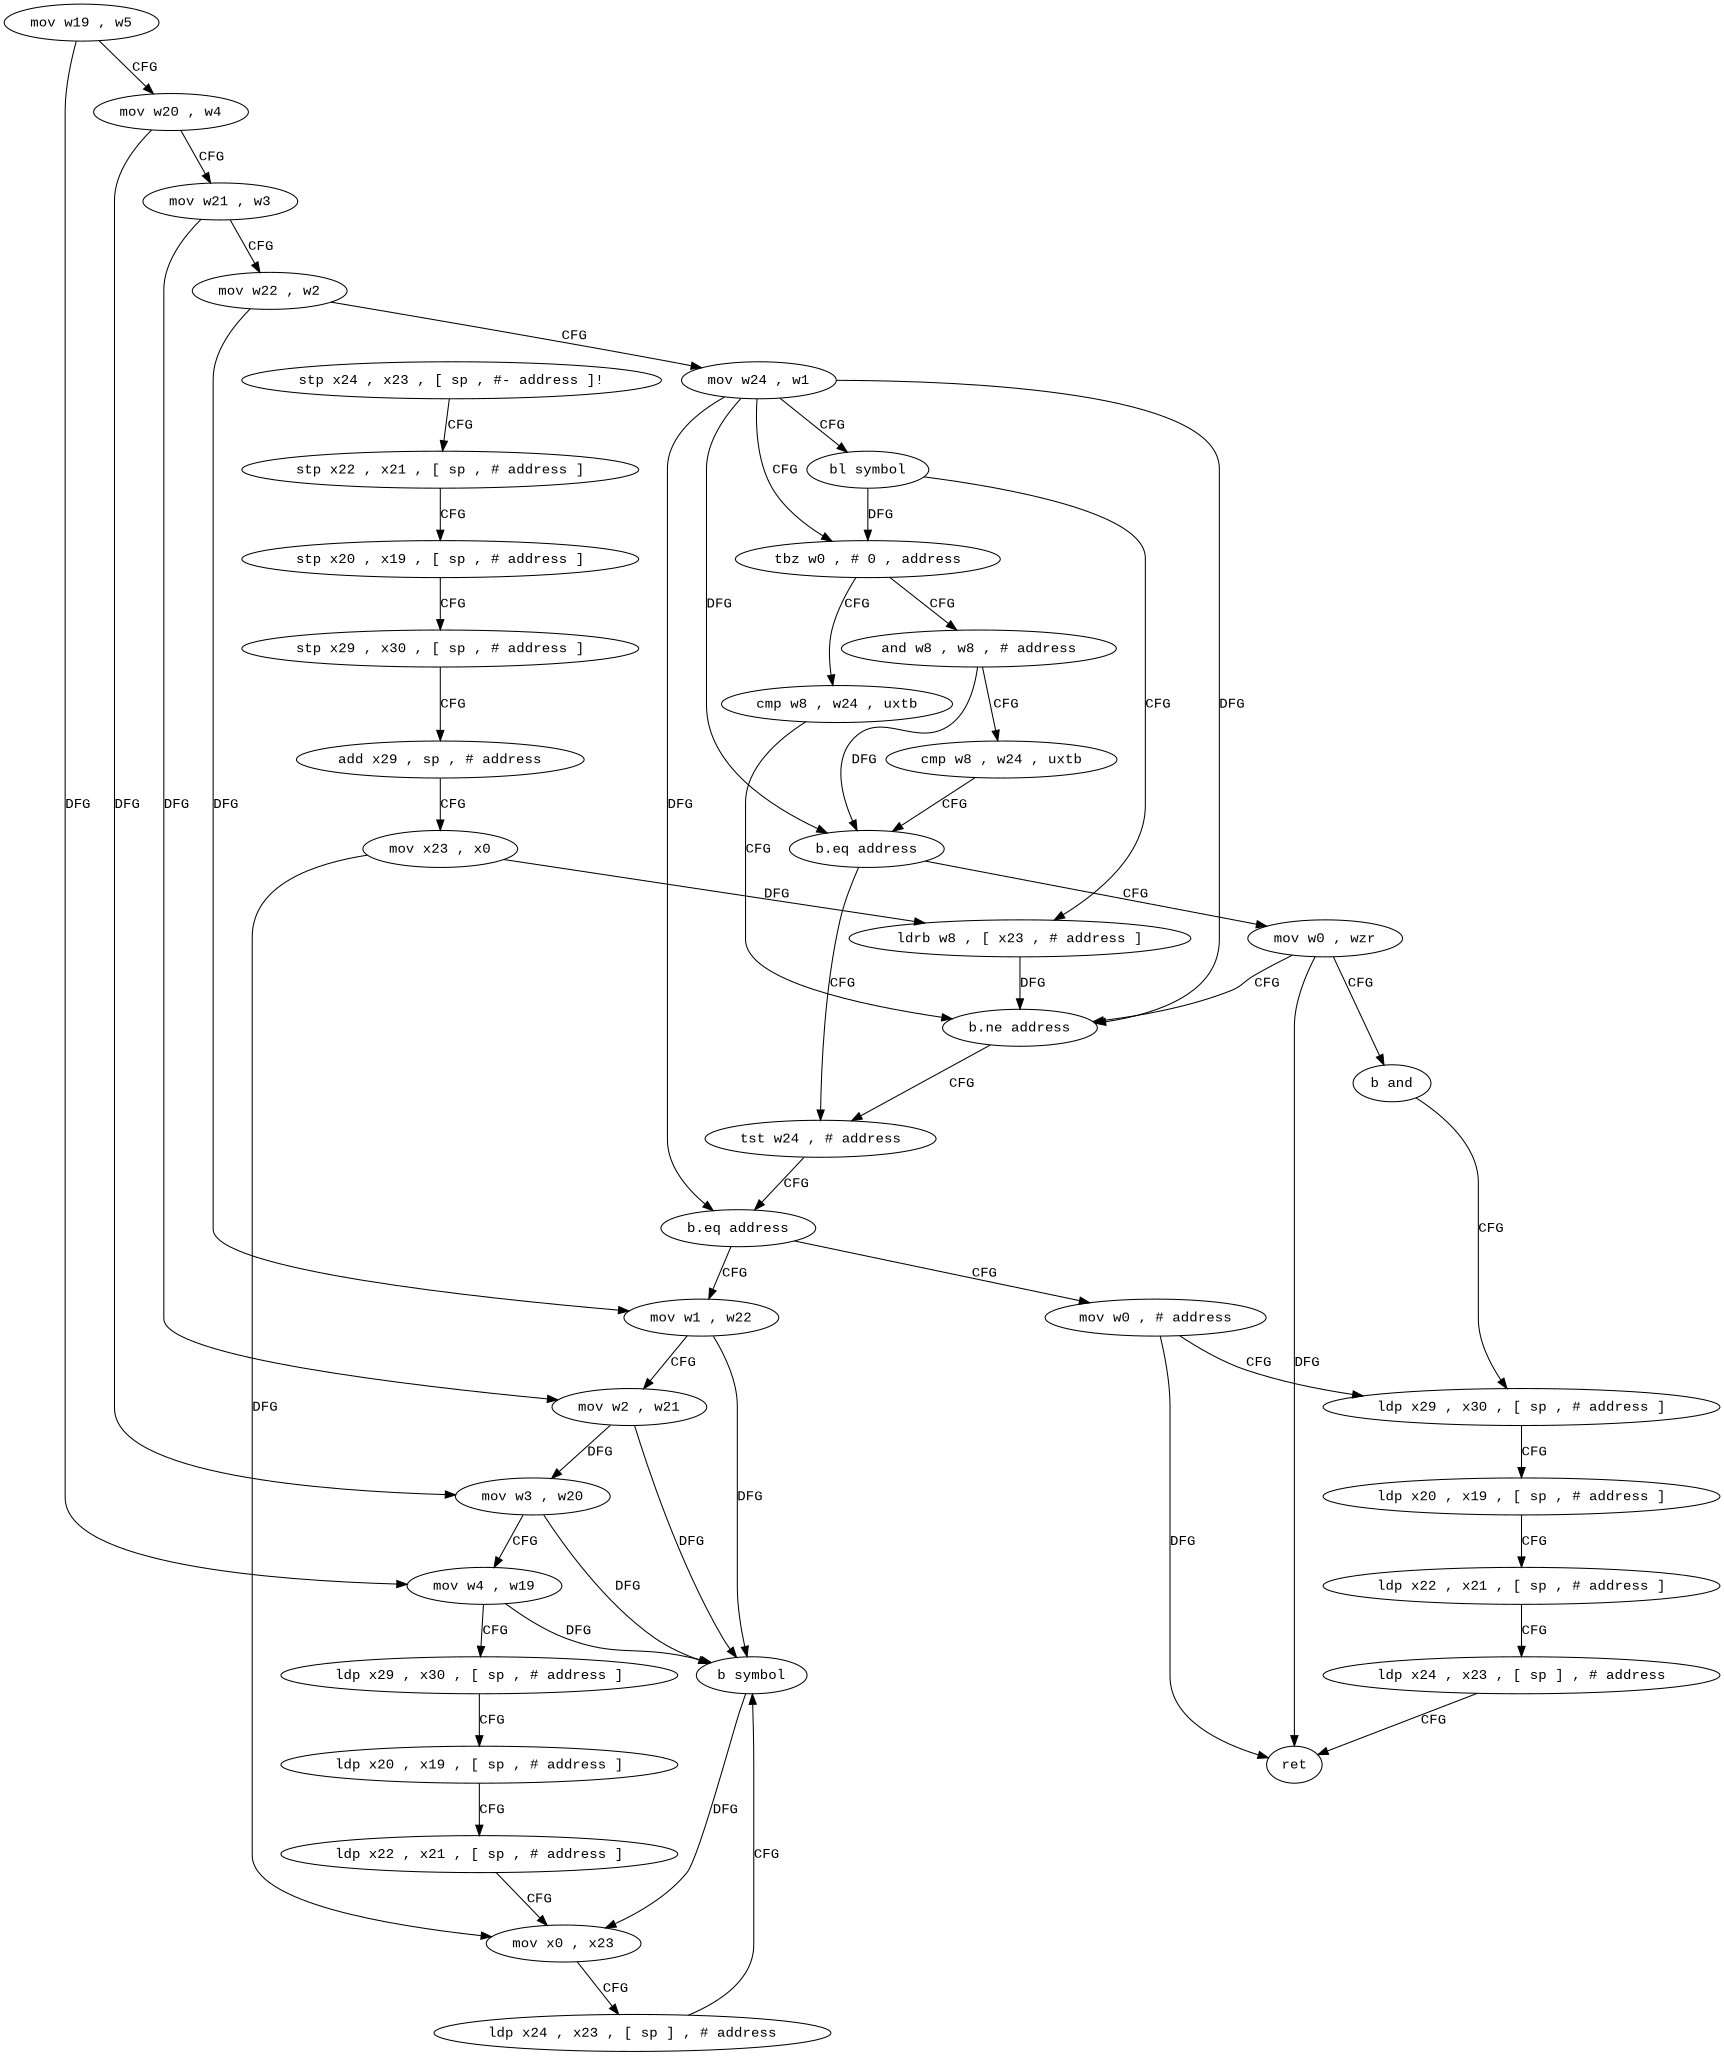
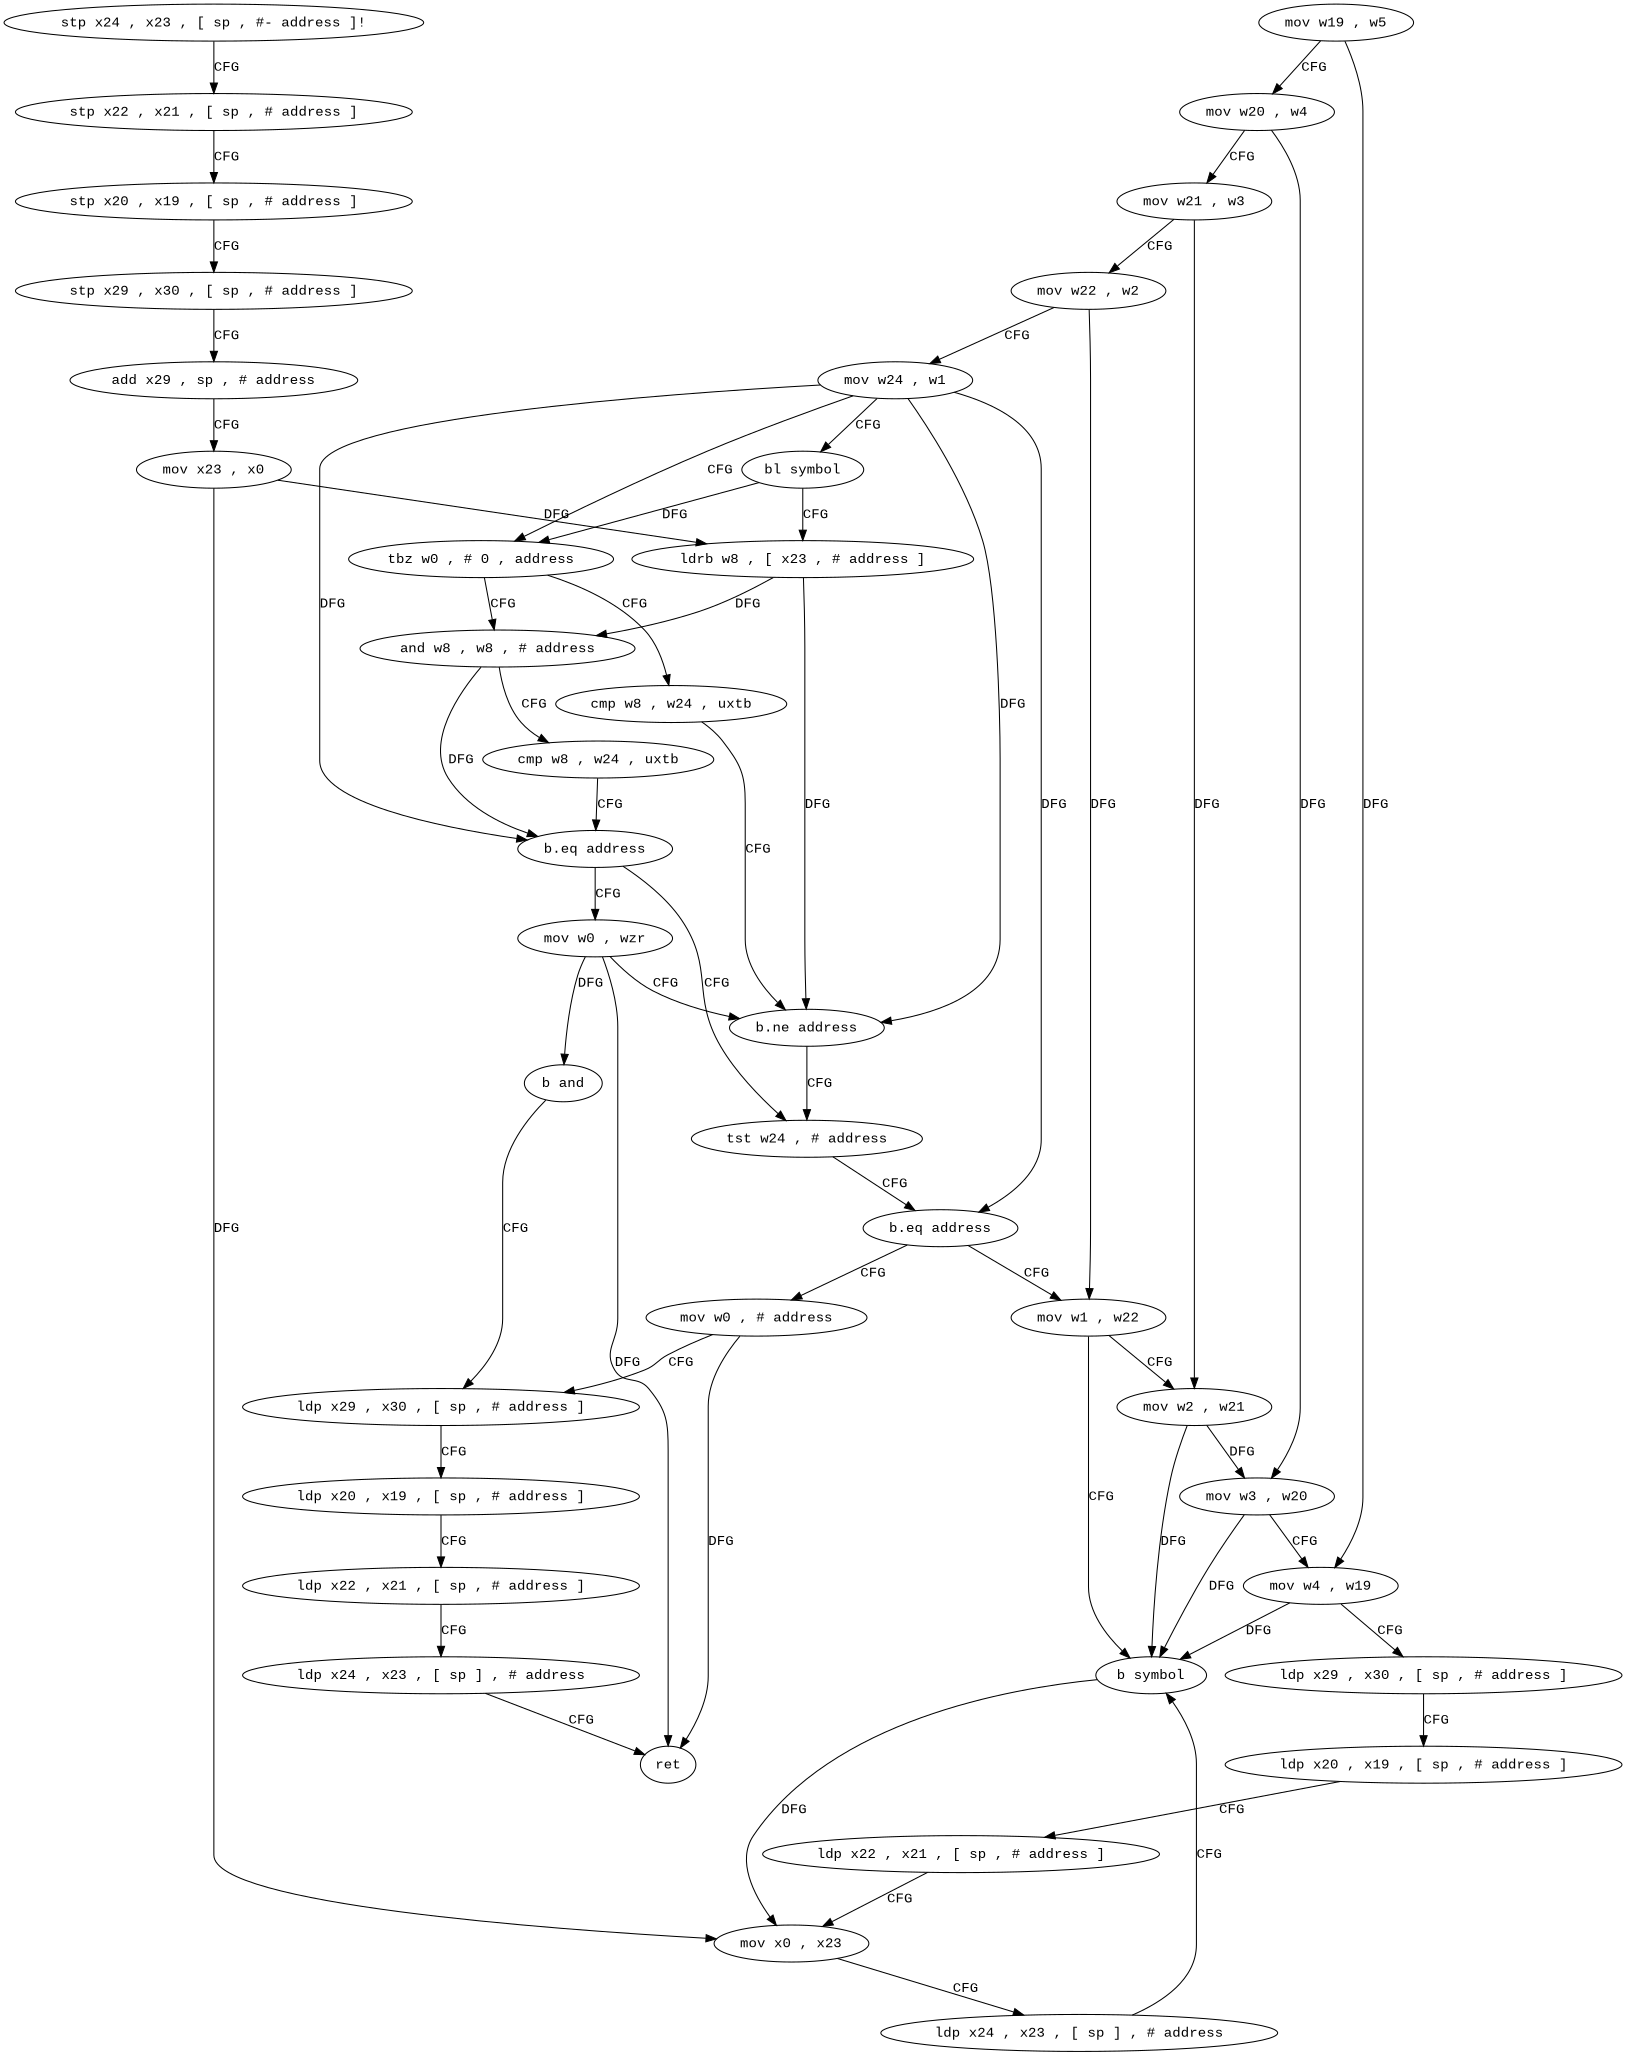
edge "ldrb w8 , [ x23 , # address ]" -> "and w8 , w8 , # address": added, label "DFG"
edge "mov w0 , wzr" -> "b and": label "CFG" -> "DFG"
edge "mov w1 , w22" -> "b symbol": label "DFG" -> "CFG"
